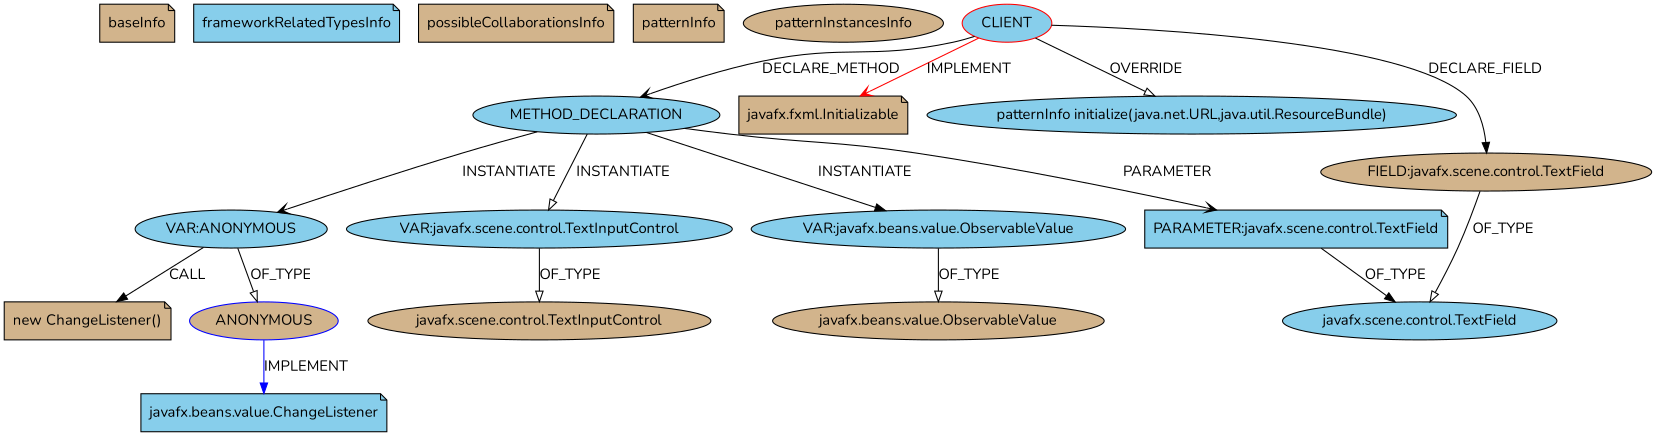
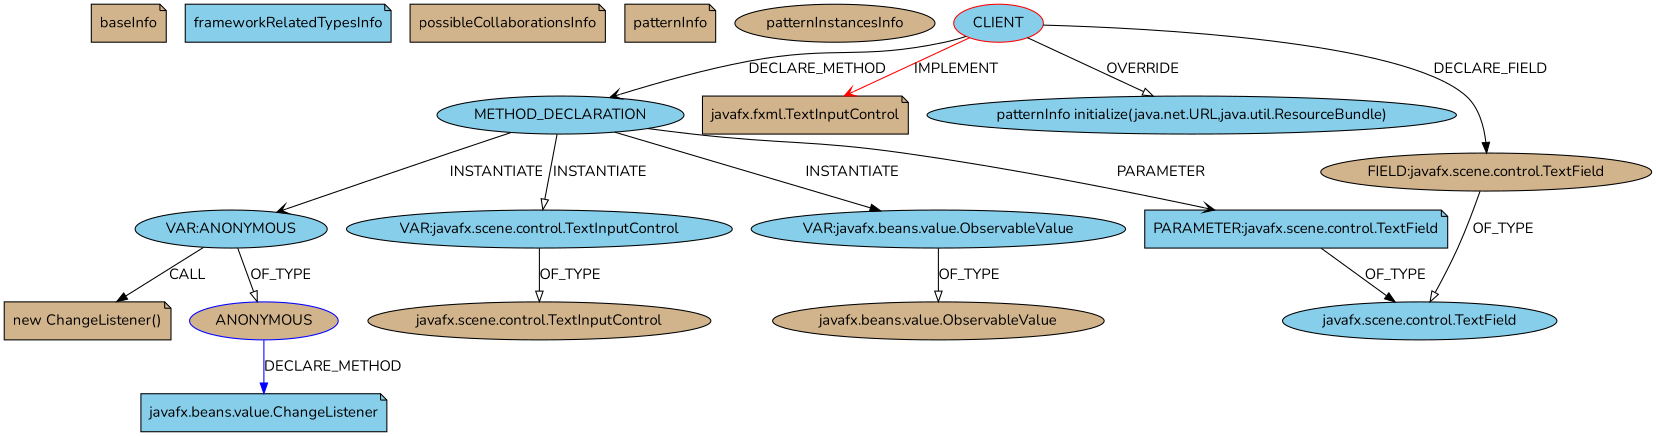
node "javafx.fxml.Initializable": label "javafx.fxml.Initializable" -> "javafx.fxml.TextInputControl"
edge "ANONYMOUS" -> "javafx.beans.value.ChangeListener": label "IMPLEMENT" -> "DECLARE_METHOD"
